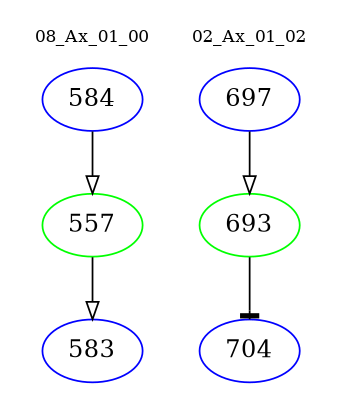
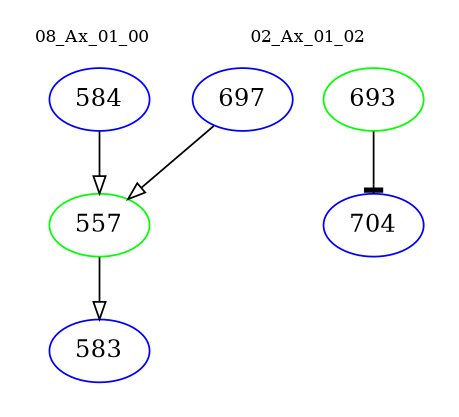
edge "697" -> "693": now "697" -> "557"
